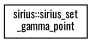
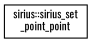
node "sirius::sirius_set _gamma_point": label "sirius::sirius_set _gamma_point" -> "sirius::sirius_set _point_point"
